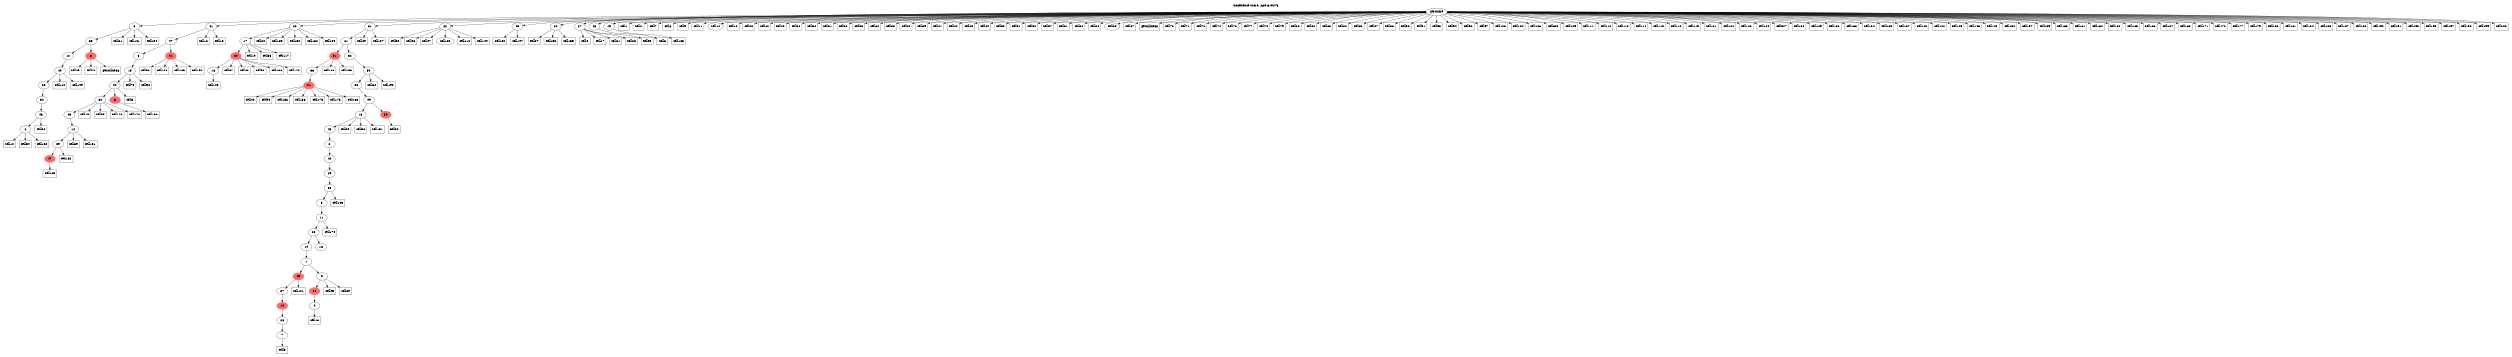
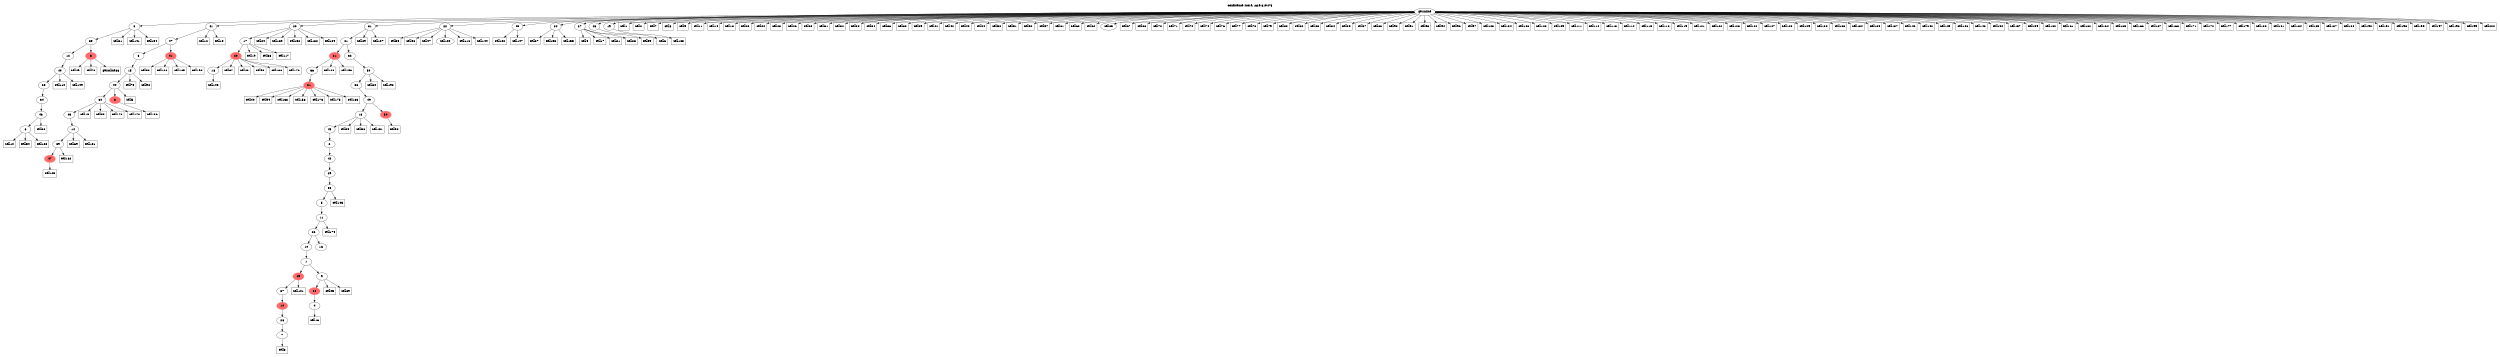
node "cell14": shape ellipse -> box
node "germline68": label "germline68" -> "cell68"
node "cell608": label "cell608" -> "cell108"
node "cell527": label "cell527" -> "cell127"
